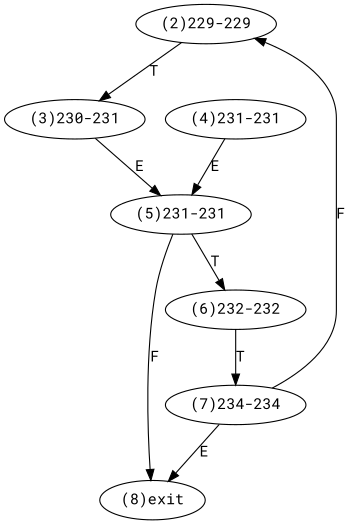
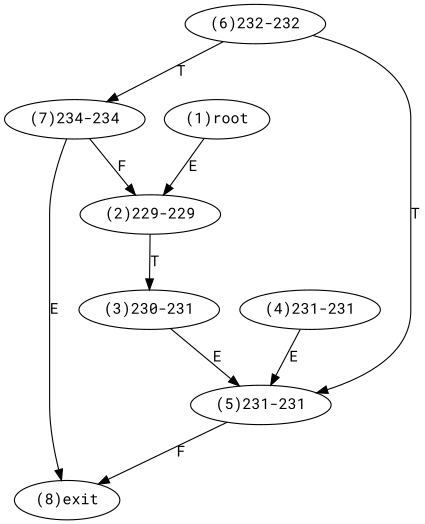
node "(1)root": added
edge "(5)231-231" -> "(6)232-232": reversed
